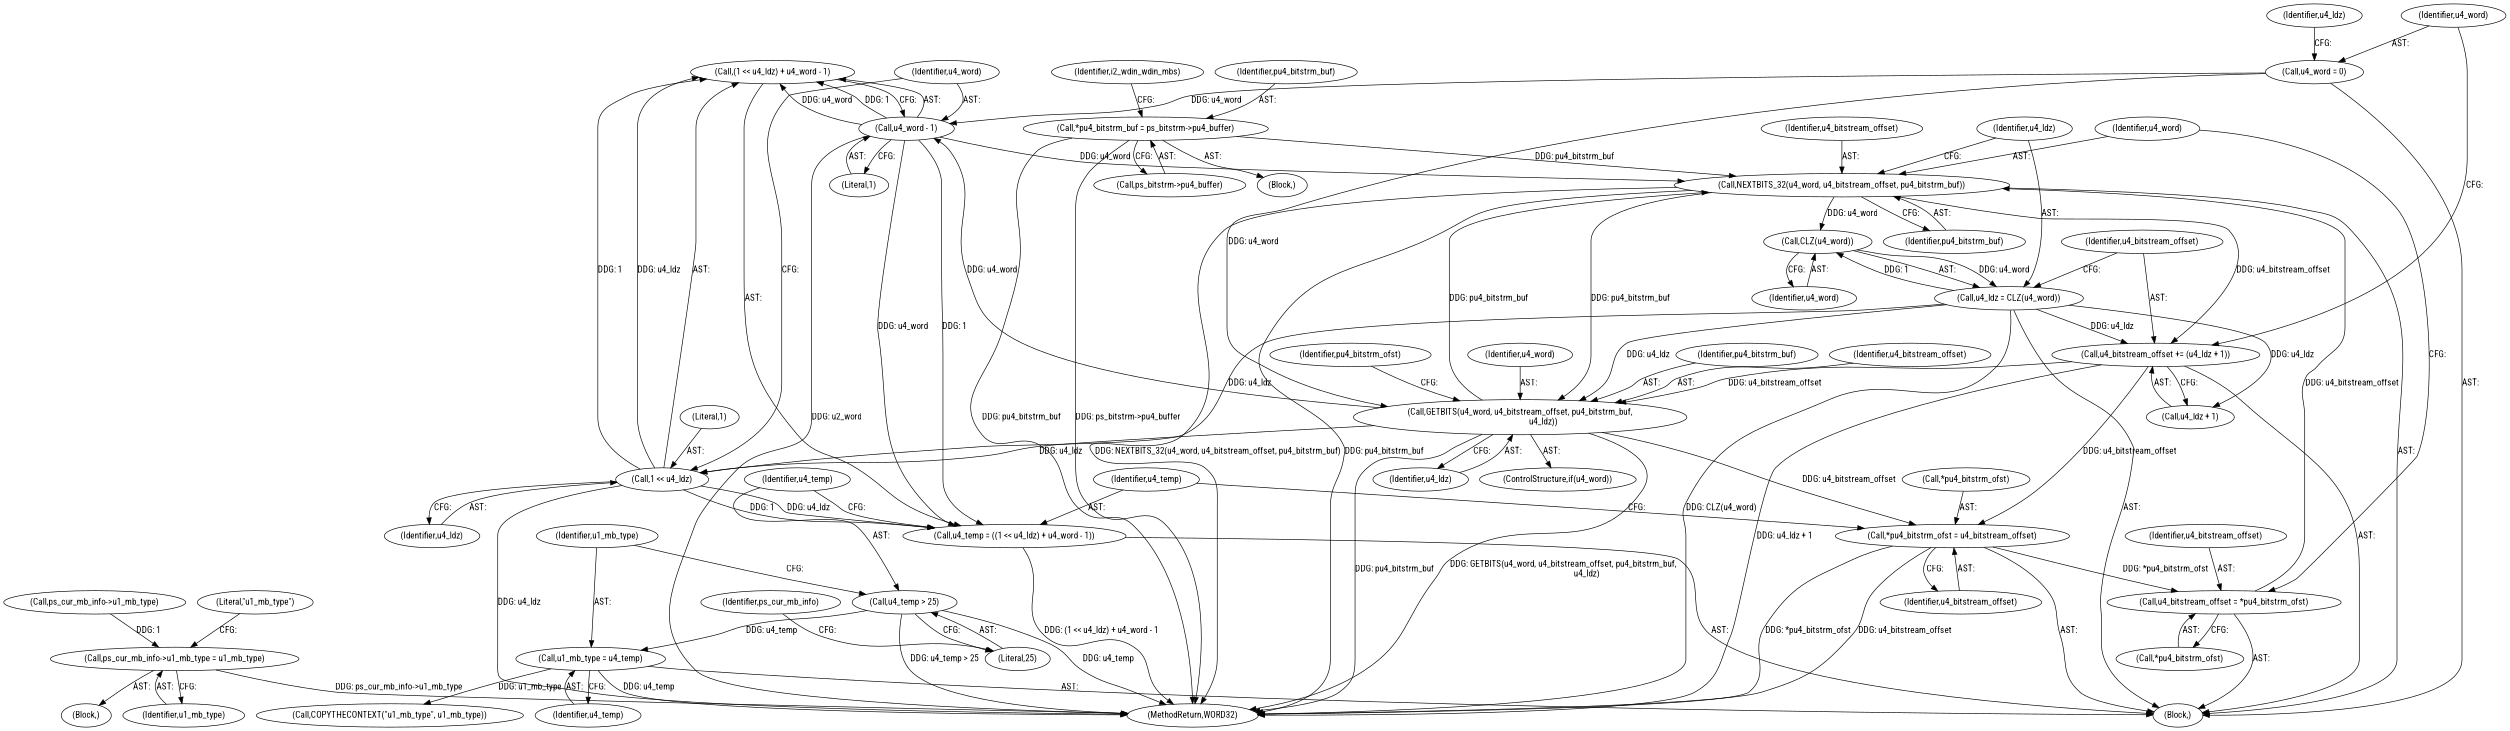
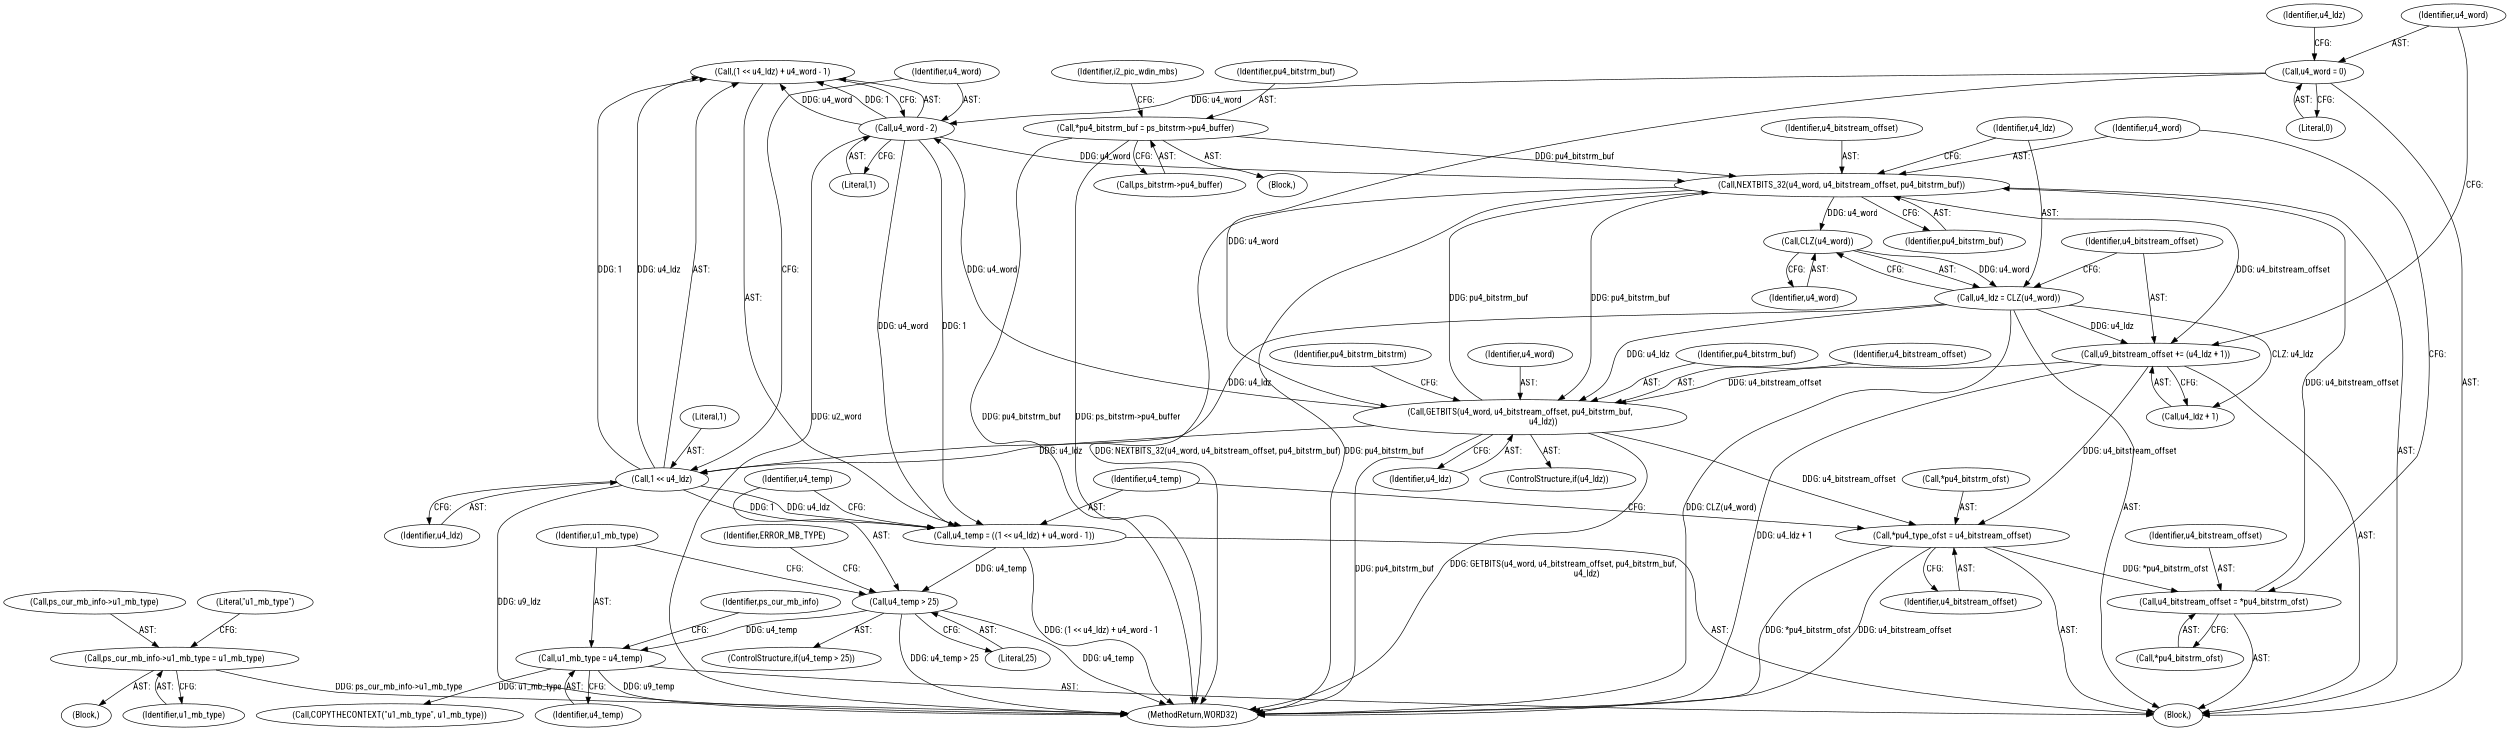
node "(Identifier,i2_wdin_wdin_mbs)": label "(Identifier,i2_wdin_wdin_mbs)" -> "(Identifier,i2_pic_wdin_mbs)"
node "(Call,u4_word - 1)": label "(Call,u4_word - 1)" -> "(Call,u4_word - 2)"
node "(Literal,0)": added
edge "(Call,u4_ldz = CLZ(u4_word))" -> "(Call,CLZ(u4_word))": label "DDG: 1" -> "CFG: "
node "(Identifier,pu4_bitstrm_ofst)": label "(Identifier,pu4_bitstrm_ofst)" -> "(Identifier,pu4_bitstrm_bitstrm)"
node "(Call,u4_bitstream_offset += (u4_ldz + 1))": label "(Call,u4_bitstream_offset += (u4_ldz + 1))" -> "(Call,u9_bitstream_offset += (u4_ldz + 1))"
edge "(Call,u4_ldz = CLZ(u4_word))" -> "(Call,u4_ldz + 1)": label "DDG: u4_ldz" -> "CLZ: u4_ldz"
node "(ControlStructure,if(u4_word))": label "(ControlStructure,if(u4_word))" -> "(ControlStructure,if(u4_ldz))"
node "(Identifier,ERROR_MB_TYPE)": added
node "(Call,*pu4_bitstrm_ofst = u4_bitstream_offset)": label "(Call,*pu4_bitstrm_ofst = u4_bitstream_offset)" -> "(Call,*pu4_type_ofst = u4_bitstream_offset)"
edge "(Call,u4_temp = ((1 << u4_ldz) + u4_word - 1))" -> "(Call,u4_temp > 25)": added, label "DDG: u4_temp"
edge "(Call,1 << u4_ldz)" -> "(MethodReturn,WORD32)": label "DDG: u4_ldz" -> "DDG: u9_ldz"
edge "(Call,ps_cur_mb_info->u1_mb_type)" -> "(Call,ps_cur_mb_info->u1_mb_type = u1_mb_type)": label "DDG: 1" -> "AST: "
edge "(Identifier,ps_cur_mb_info)" -> "(Literal,25)": now "(Identifier,ps_cur_mb_info)" -> "(Call,u1_mb_type = u4_temp)"
node "(ControlStructure,if(u4_temp > 25))": added
edge "(Call,u1_mb_type = u4_temp)" -> "(MethodReturn,WORD32)": label "DDG: u4_temp" -> "DDG: u9_temp"
